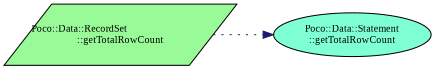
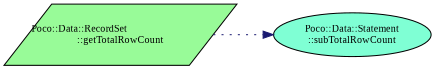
node "Poco::Data::Statement ::getTotalRowCount": label "Poco::Data::Statement ::getTotalRowCount" -> "Poco::Data::Statement ::subTotalRowCount"
